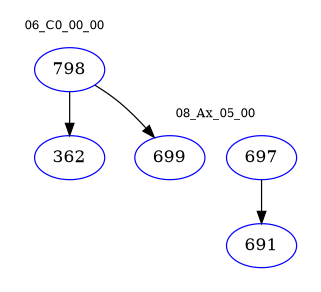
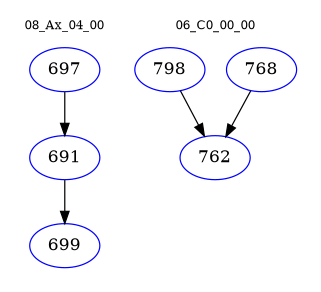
node "768": added
cluster "08_Ax_05_00": label "08_Ax_05_00" -> "08_Ax_04_00"
edge "798" -> "699": now "691" -> "699"
node "362": label "362" -> "762"
